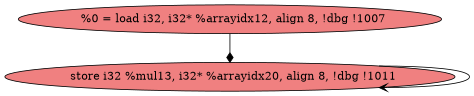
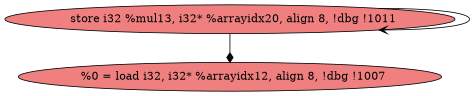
edge "%0 = load i32, i32* %arrayidx12, align 8, !dbg !1007" -> "store i32 %mul13, i32* %arrayidx20, align 8, !dbg !1011": reversed
